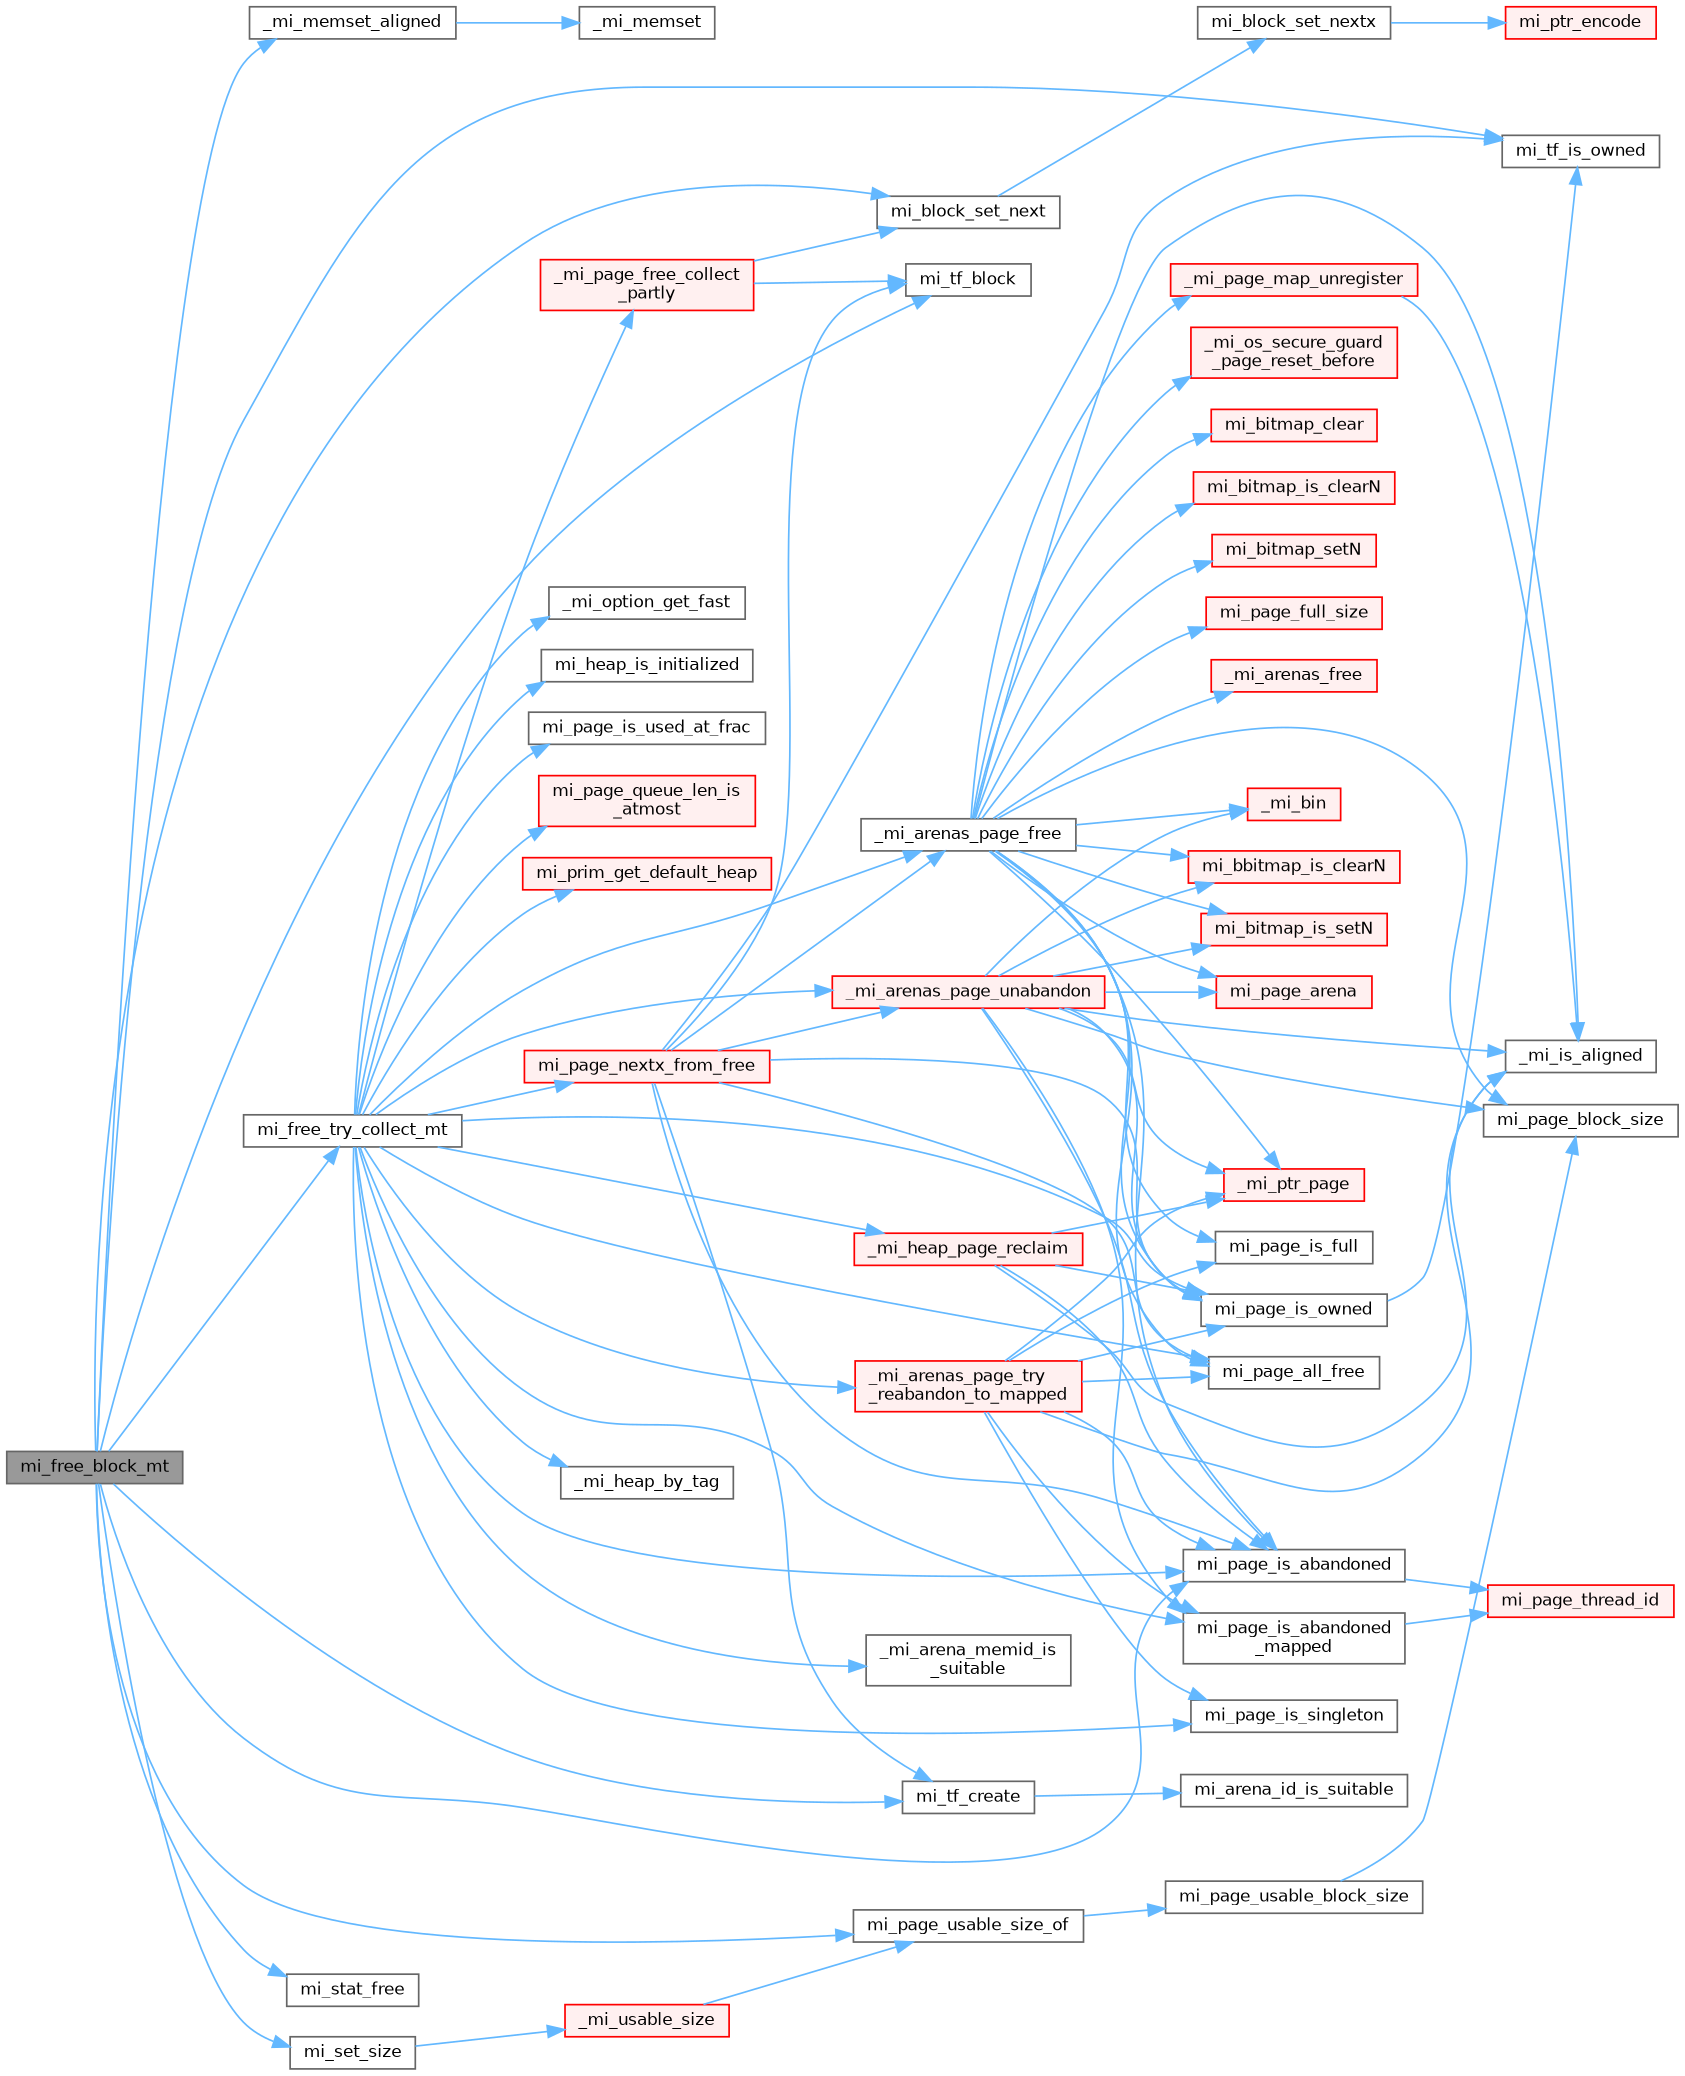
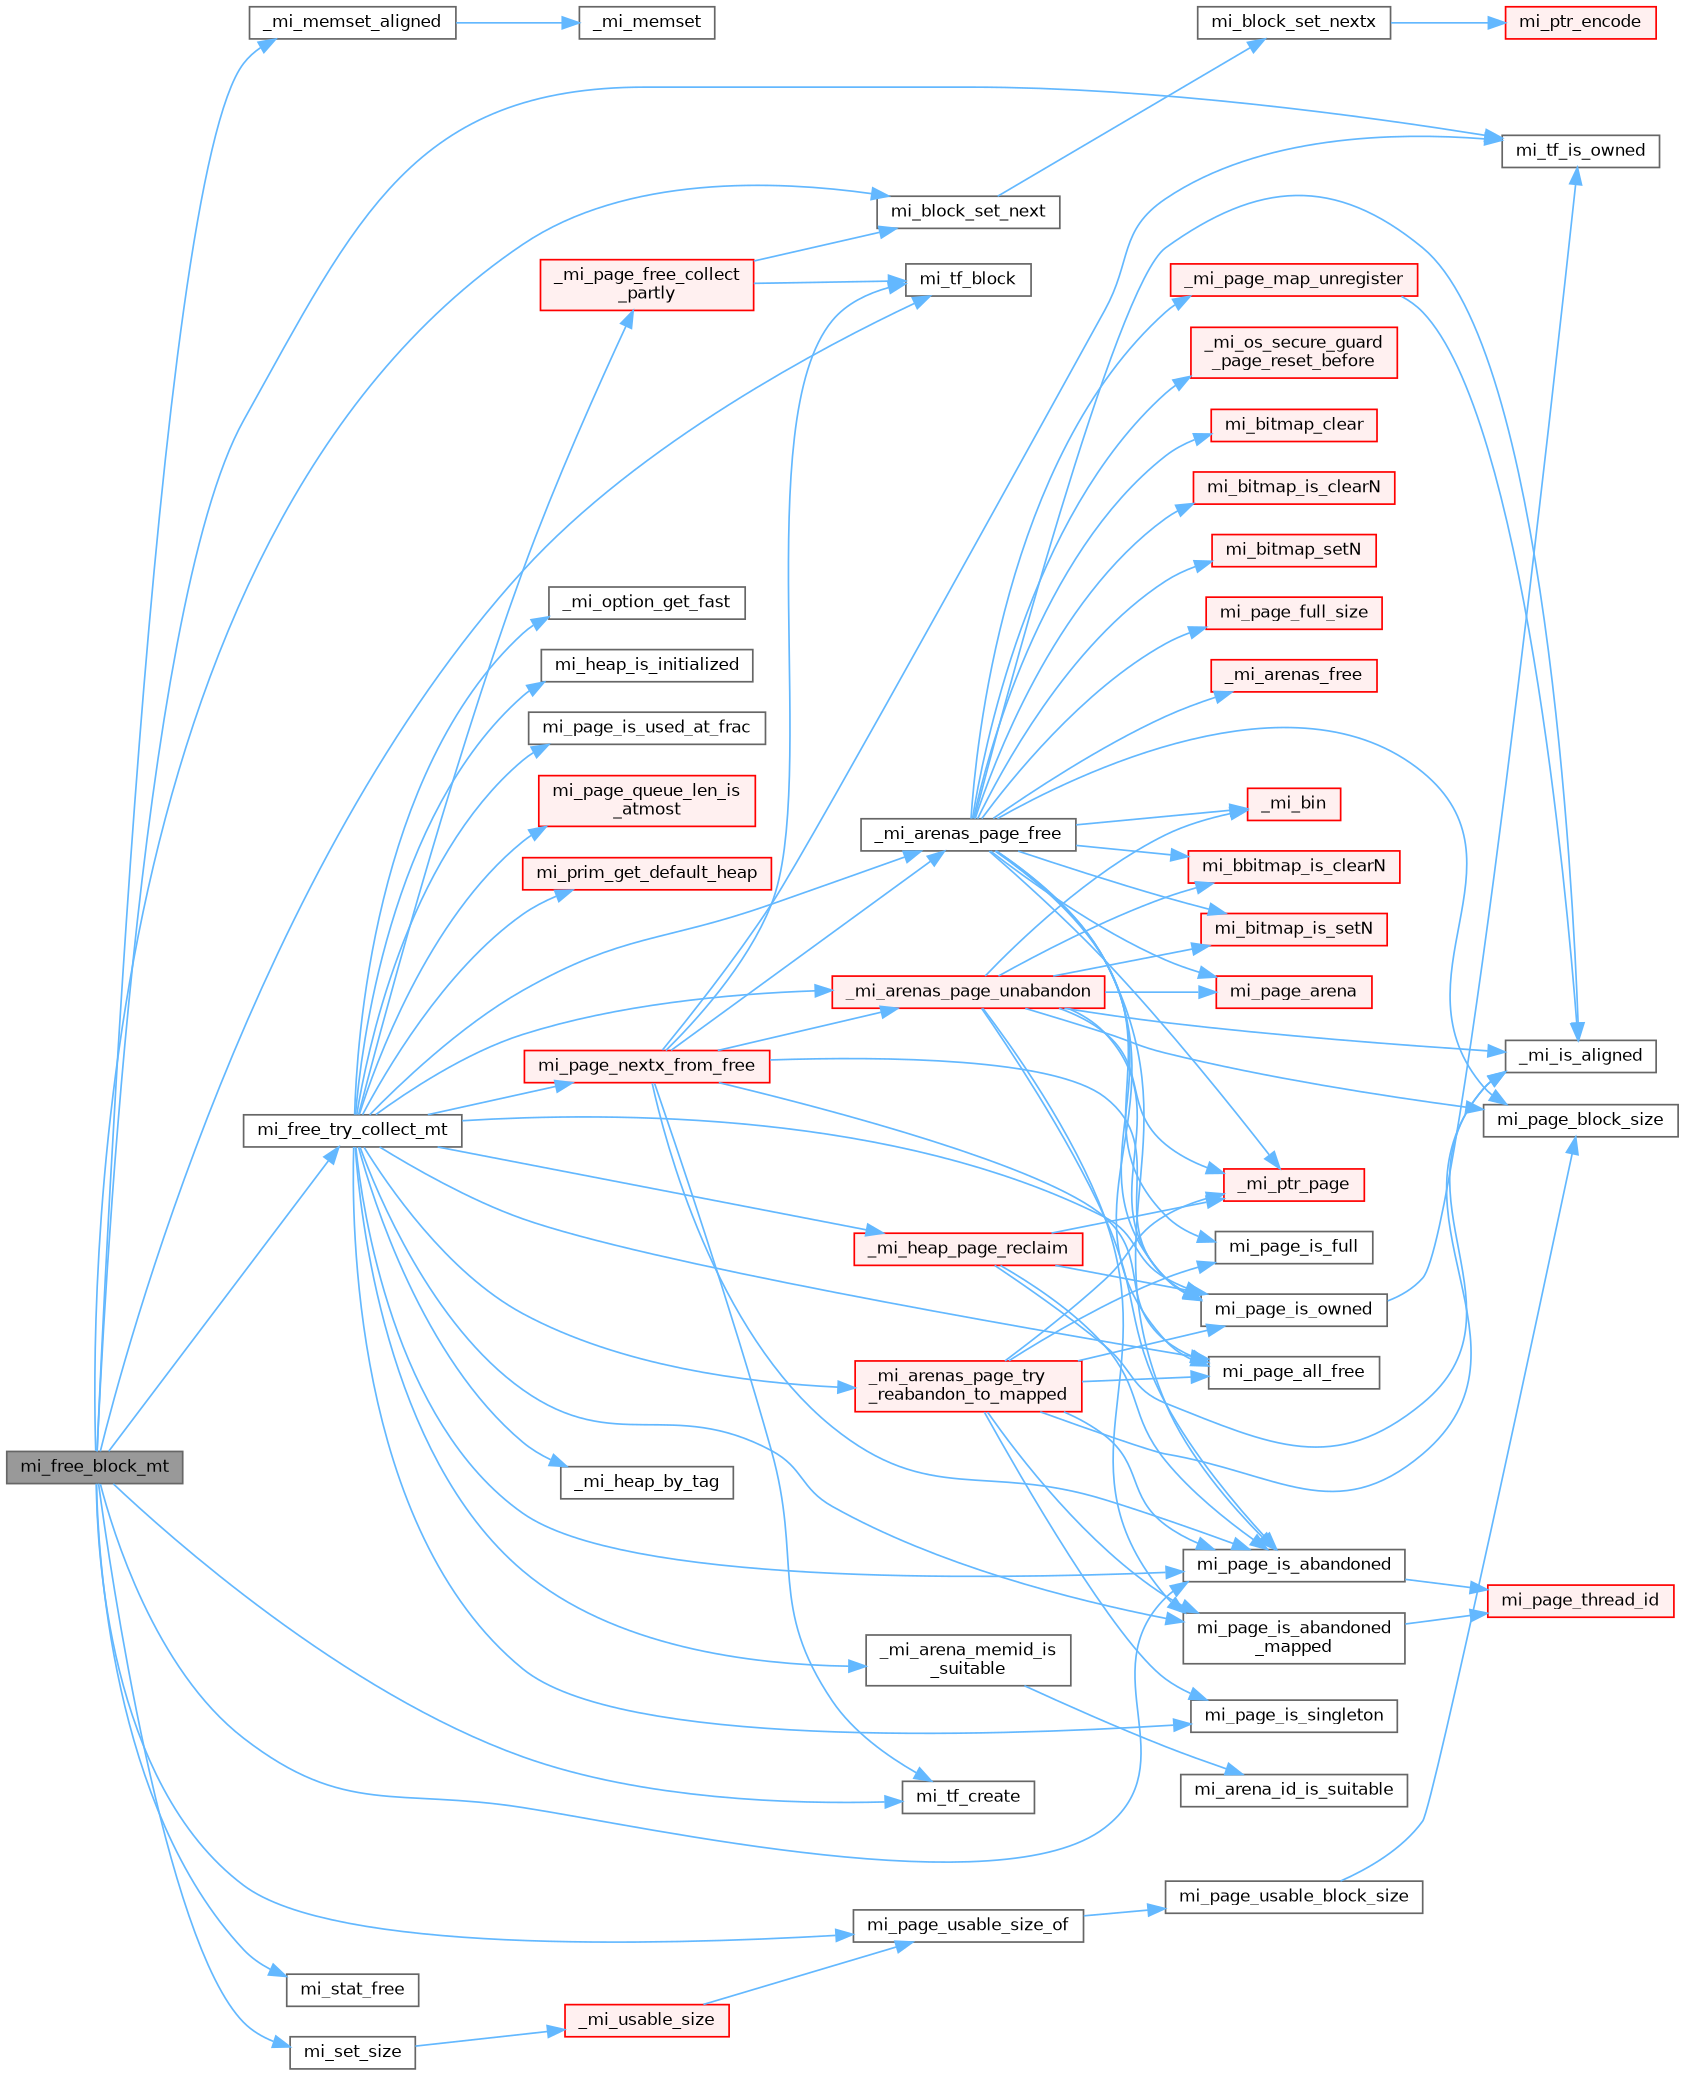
edge "mi_tf_create" -> "mi_arena_id_is_suitable": now "_mi_arena_memid_is _suitable" -> "mi_arena_id_is_suitable"
